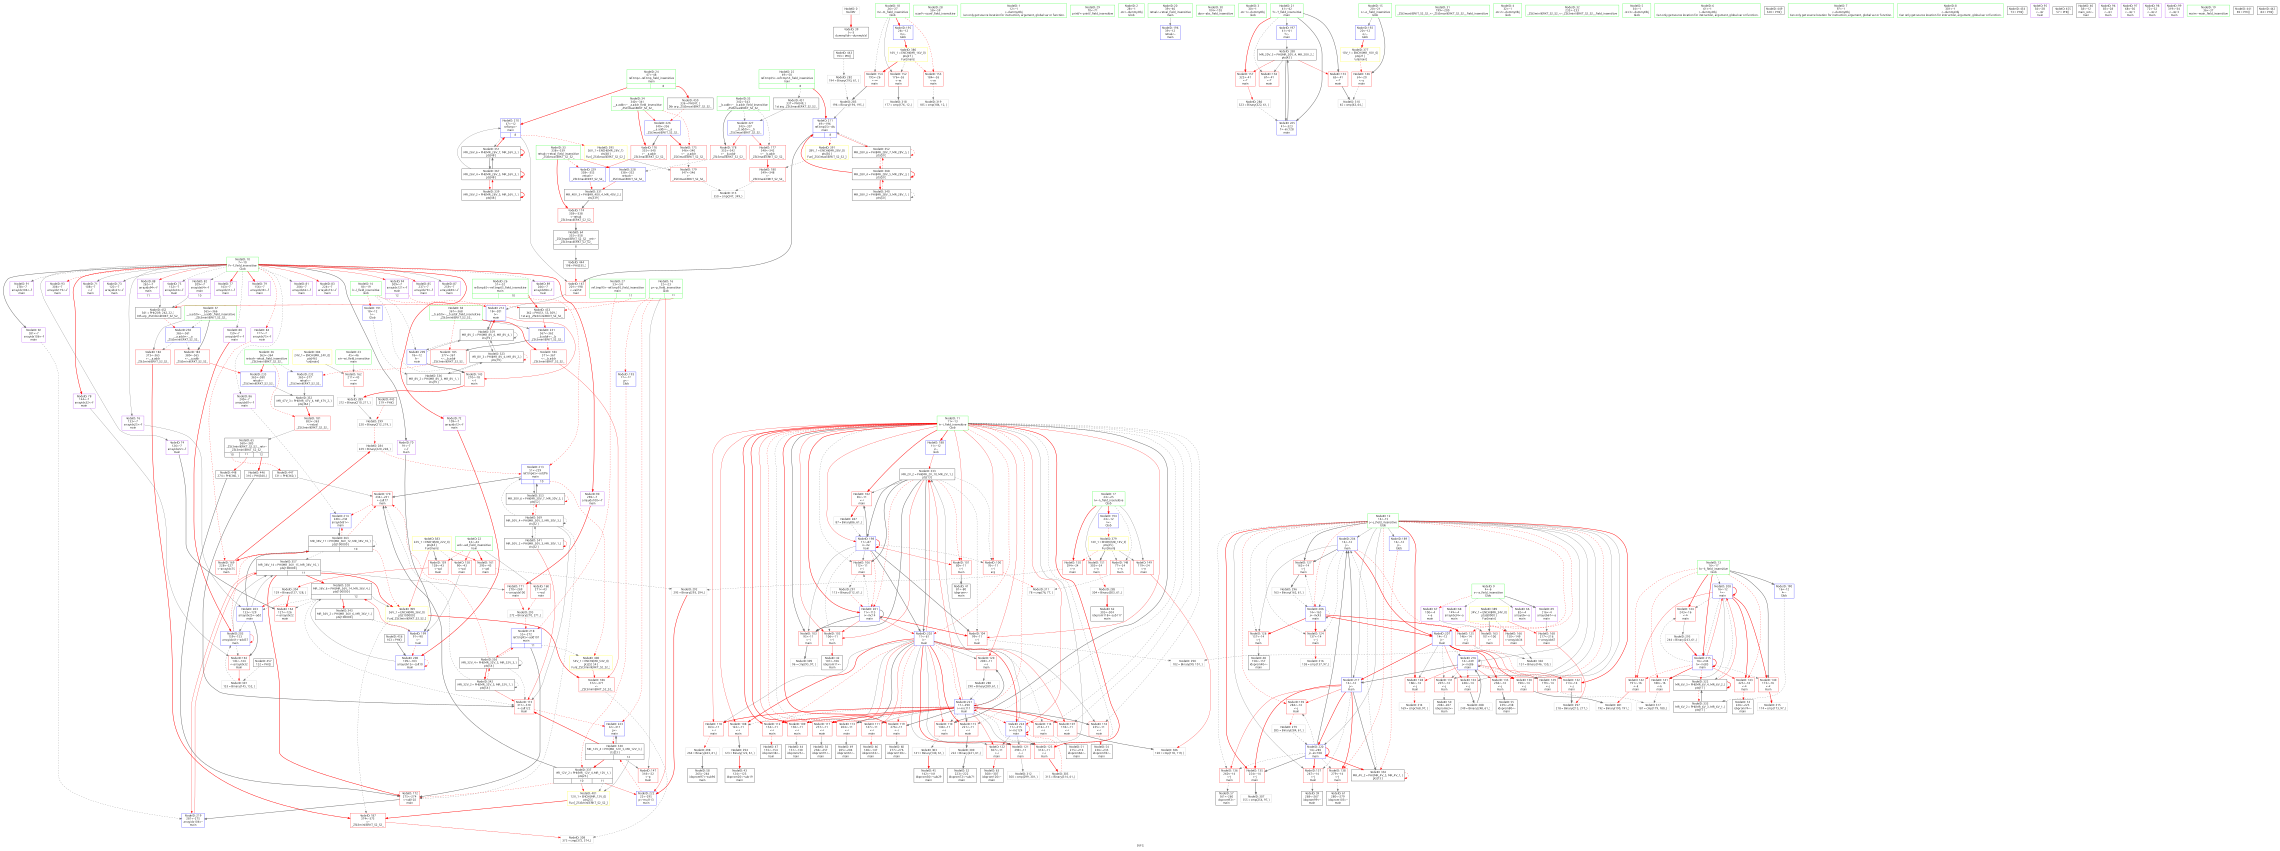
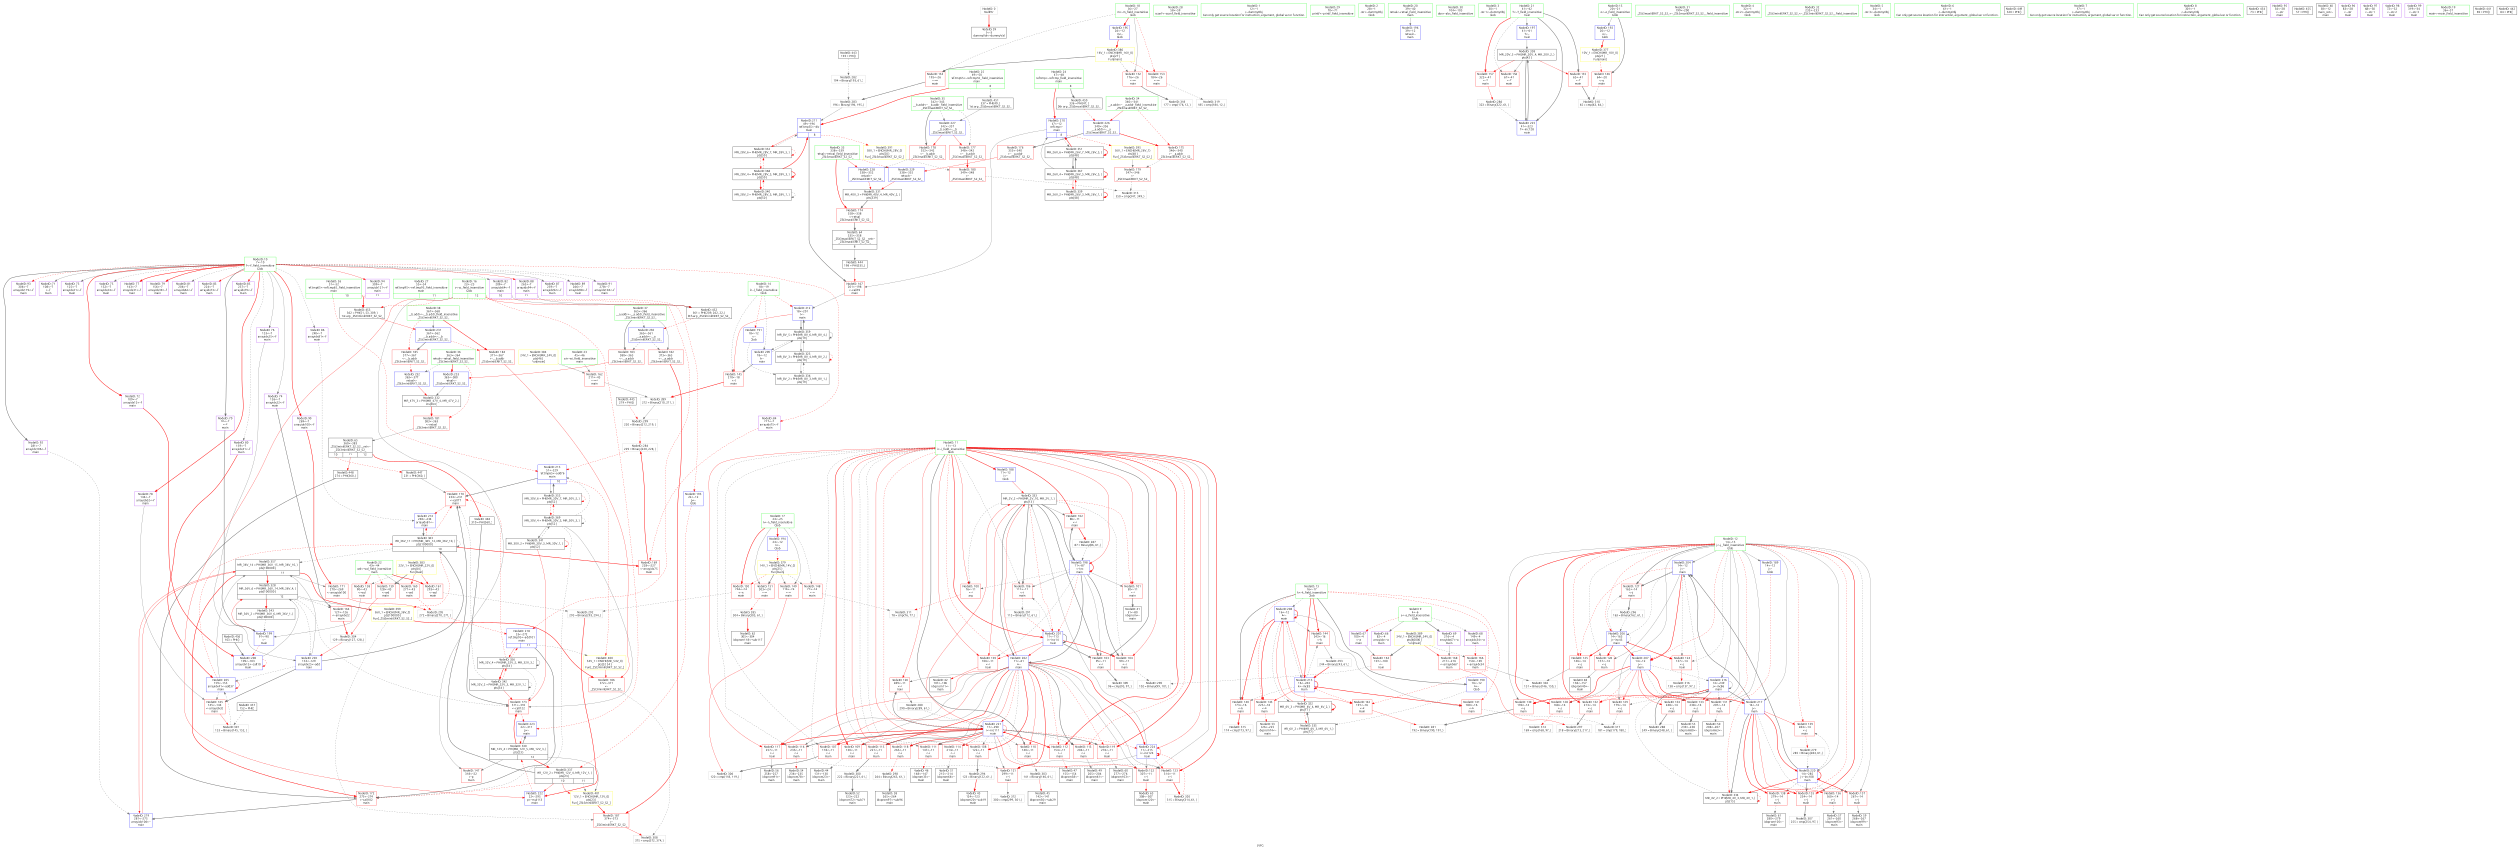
edge "NodeID: 380" -> "NodeID: 154": color red -> gray40
edge "NodeID: 24" -> "NodeID: 450": color red -> gray40
edge "NodeID: 34" -> "NodeID: 176": removed
edge "NodeID: 359" -> "NodeID: 212": color red -> gray40
edge "NodeID: 232" -> "NodeID: 332": color gray40 -> red
edge "NodeID: 198" -> "NodeID: 101": color red -> gray40
edge "NodeID: 383" -> "NodeID: 399": now "NodeID: 383" -> "NodeID: 160"
edge "NodeID: 304" -> "NodeID: 164": reversed
edge "NodeID: 303" -> "NodeID: 45": style bold -> solid
